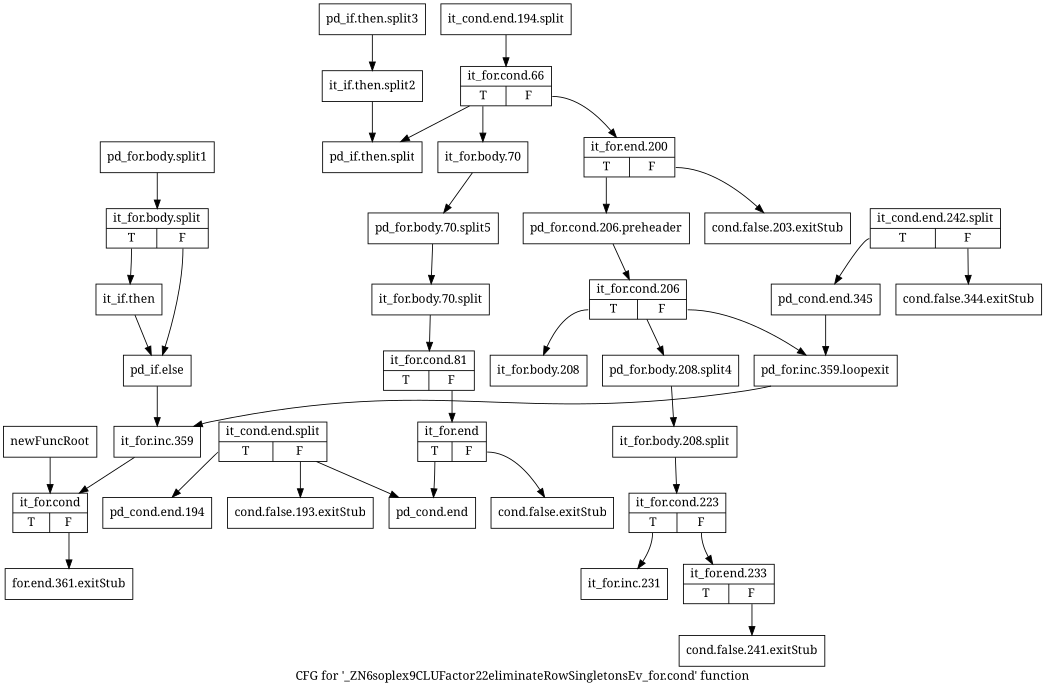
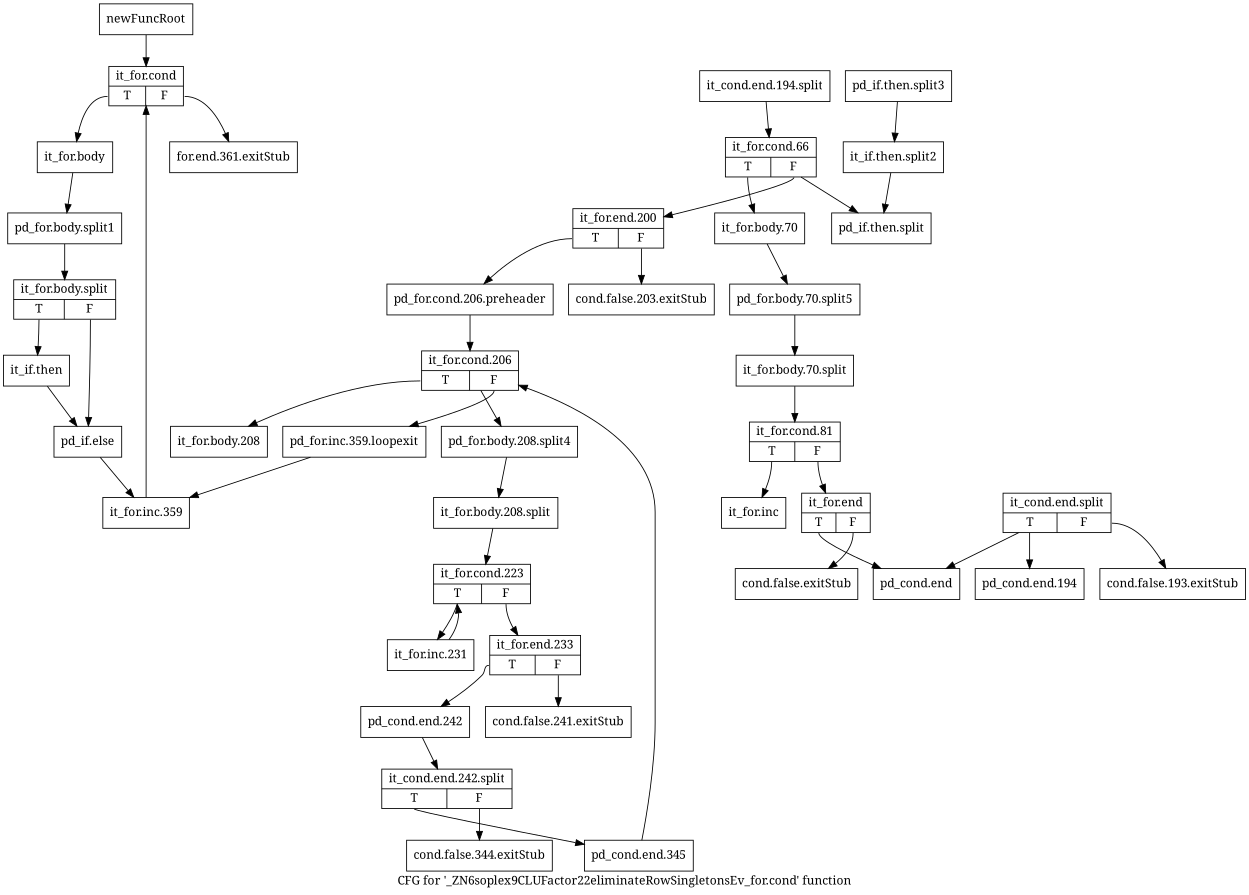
node "it_for.body": added
edge "pd_cond.end.345" -> "pd_for.inc.359.loopexit": now "pd_cond.end.345" -> "it_for.cond.206"
node "it_for.inc": added
edge "it_for.inc.231" -> "it_for.cond.223": added
node "pd_cond.end.242": added
